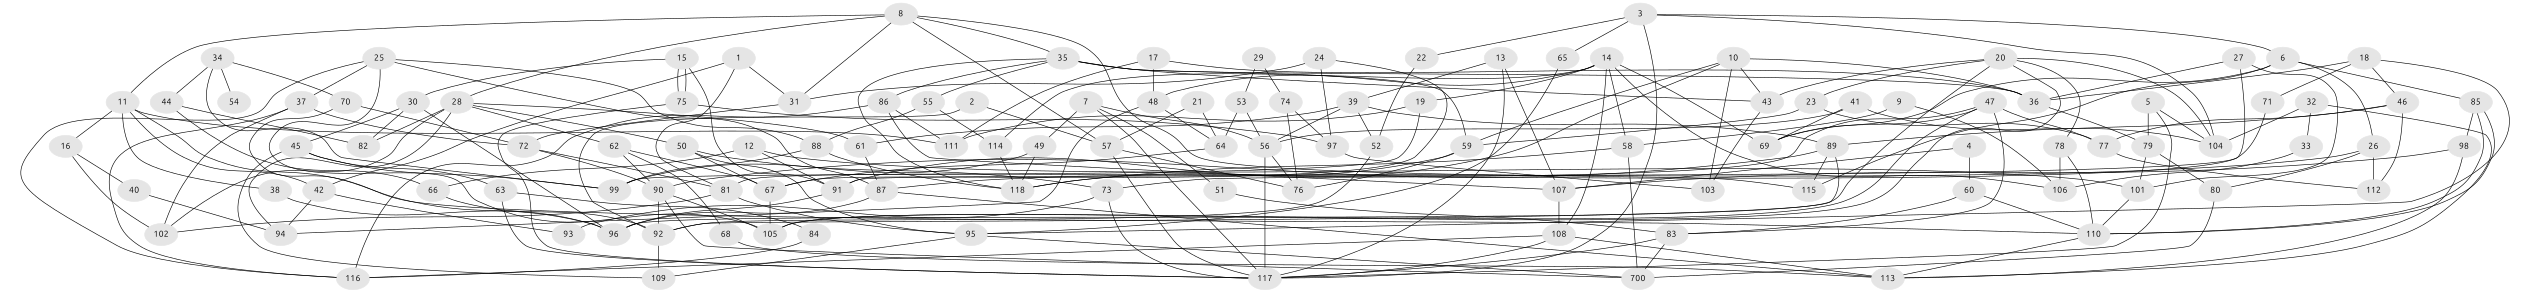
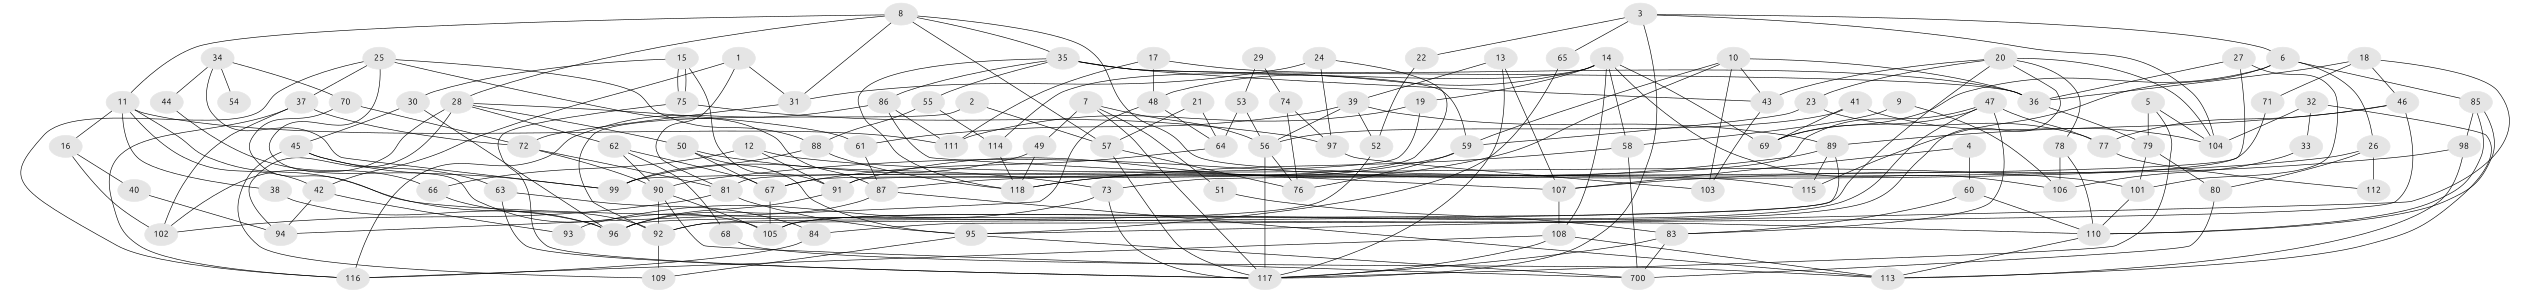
node "82": removed
edge "46" -- "112": now "46" -- "84"
